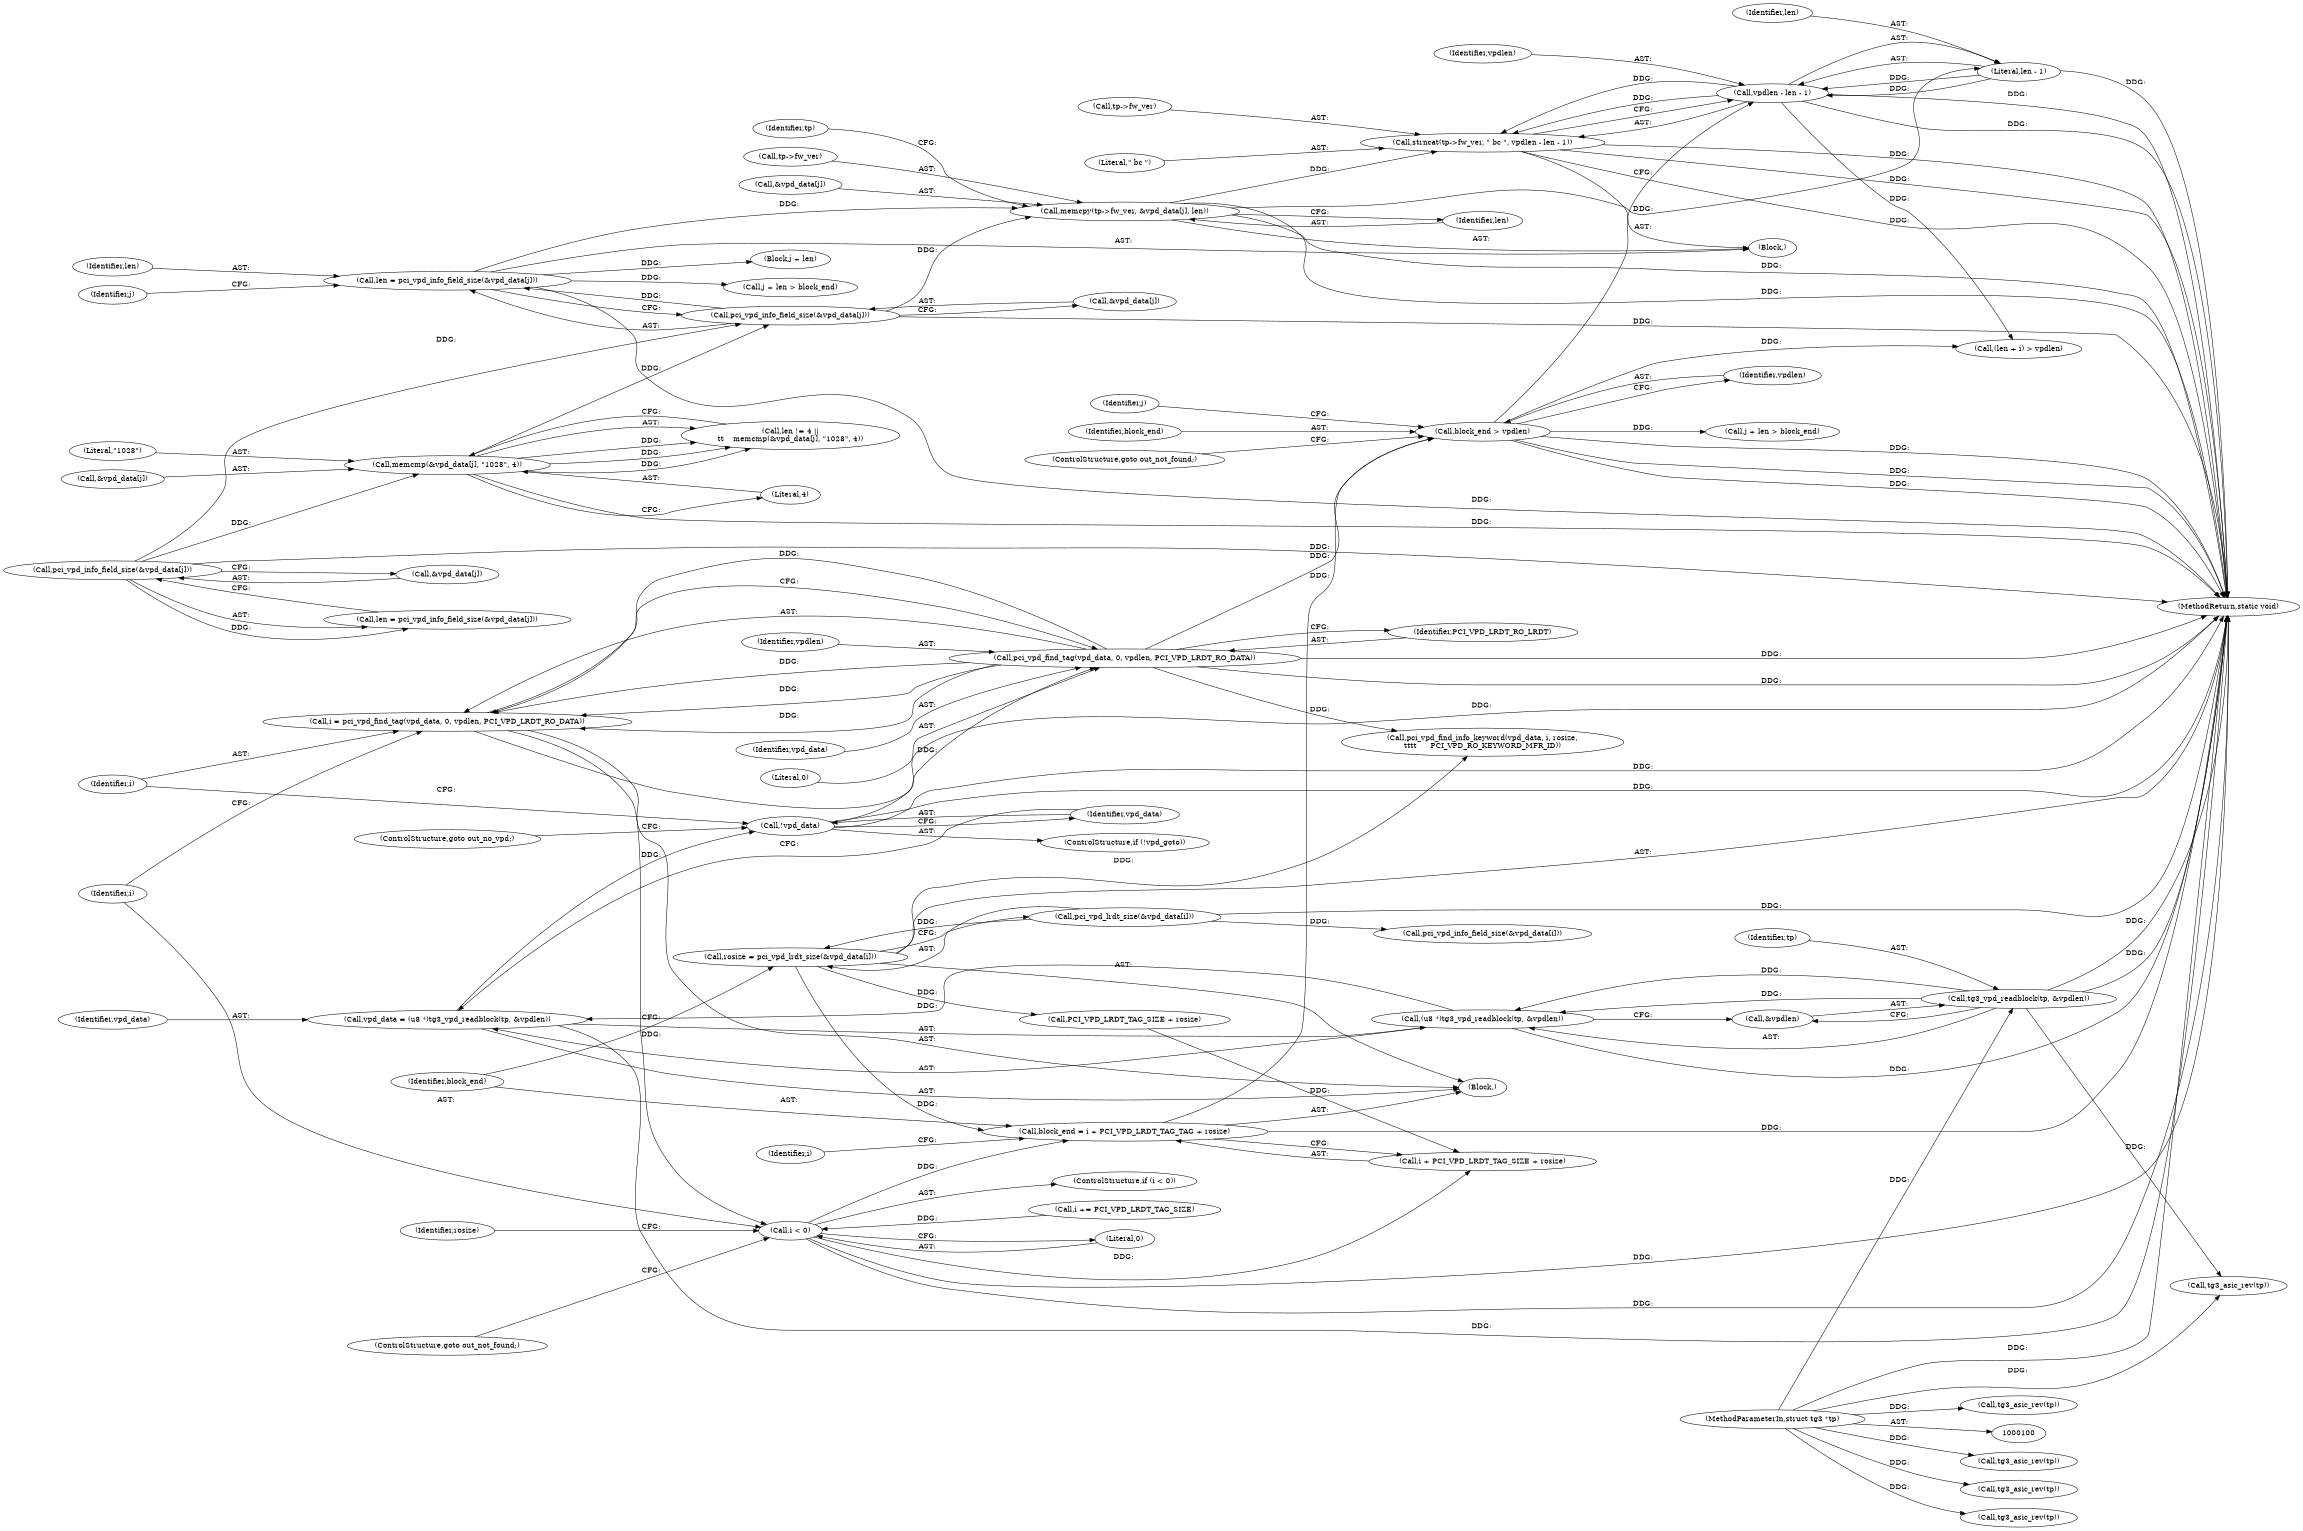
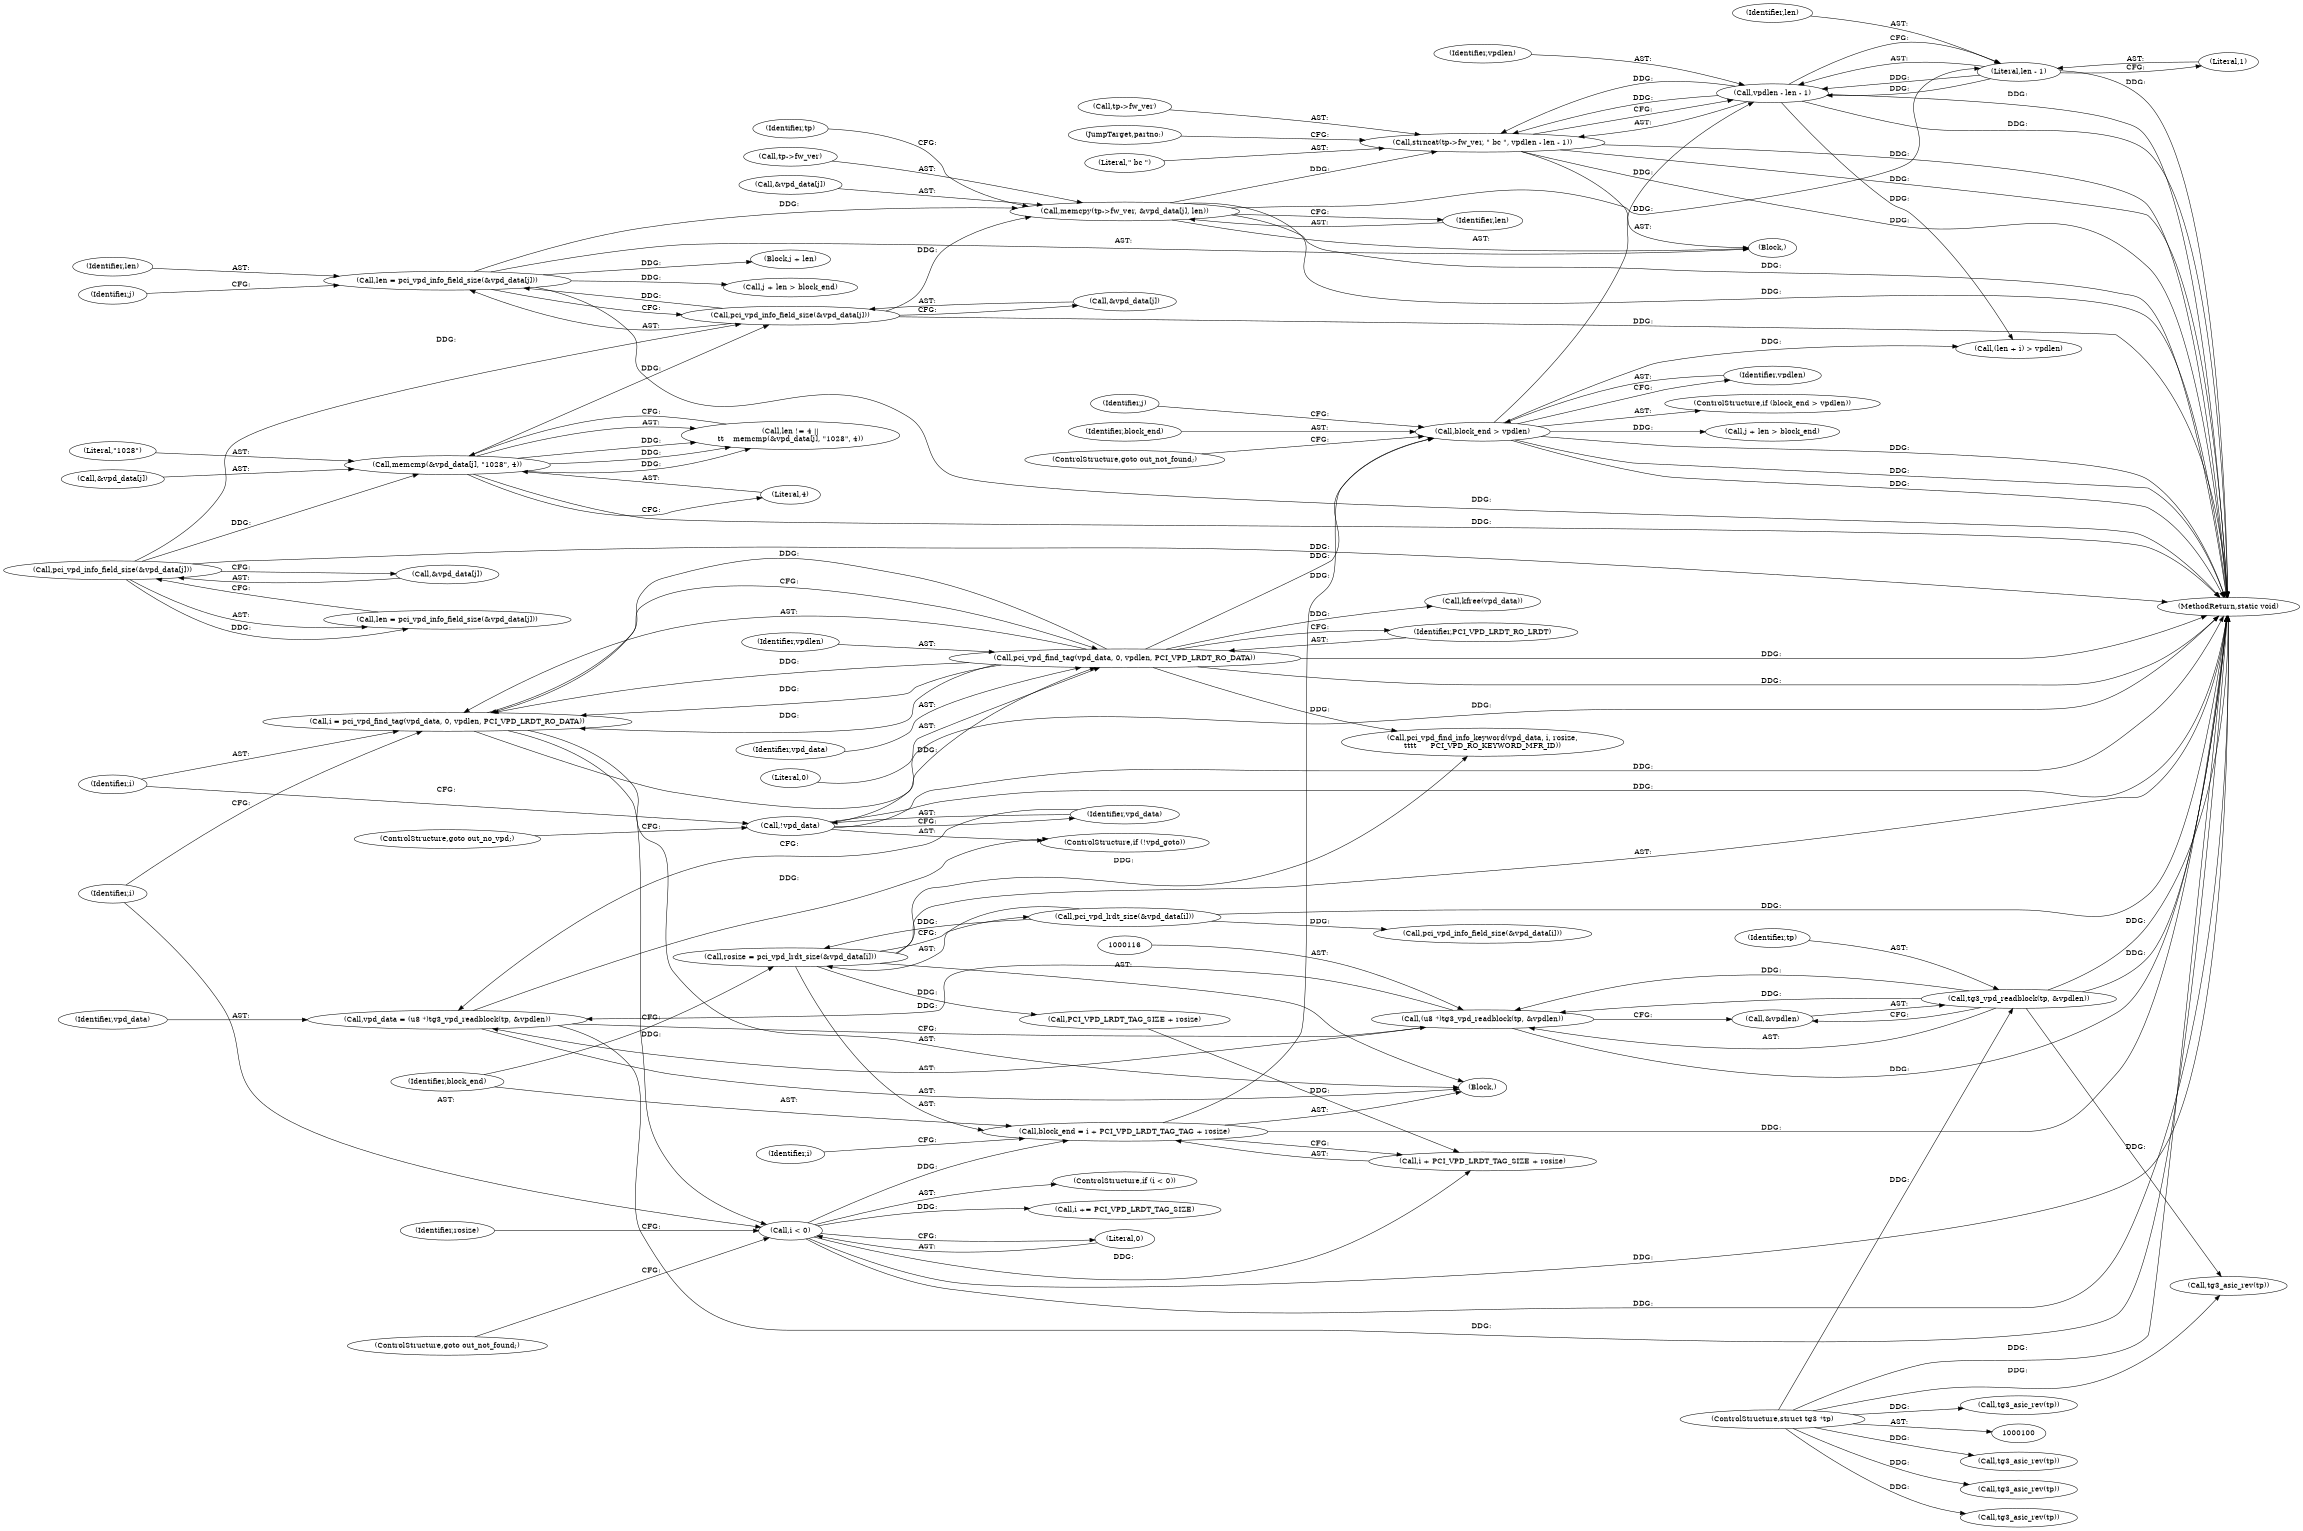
edge "(Call,vpdlen - len - 1)" -> "(Literal,len - 1)": label "AST: " -> "CFG: "
node "(Literal,1)": added
node "(JumpTarget,partno:)": added
edge "(Call,block_end > vpdlen)" -> "(Call,vpdlen - len - 1)": label "CFG: " -> "DDG: "
node "(ControlStructure,if (block_end > vpdlen))": added
node "(Call,kfree(vpd_data))": added
edge "(Call,vpd_data = (u8 *)tg3_vpd_readblock(tp, &vpdlen))" -> "(Call,!vpd_data)": now "(Call,vpd_data = (u8 *)tg3_vpd_readblock(tp, &vpdlen))" -> "(ControlStructure,if (!vpd_goto))"
node "1000116": added
edge "(Call,vpd_data = (u8 *)tg3_vpd_readblock(tp, &vpdlen))" -> "(Call,(u8 *)tg3_vpd_readblock(tp, &vpdlen))": label "AST: " -> "CFG: "
edge "(Call,rosize = pci_vpd_lrdt_size(&vpd_data[i]))" -> "(Call,block_end = i + PCI_VPD_LRDT_TAG_TAG + rosize)": label "DDG: " -> "AST: "
edge "(Call,i += PCI_VPD_LRDT_TAG_SIZE)" -> "(Call,i < 0)": reversed
node "(MethodParameterIn,struct tg3 *tp)": label "(MethodParameterIn,struct tg3 *tp)" -> "(ControlStructure,struct tg3 *tp)"
